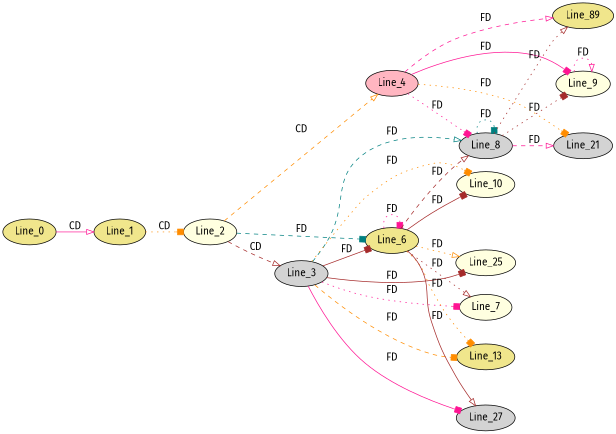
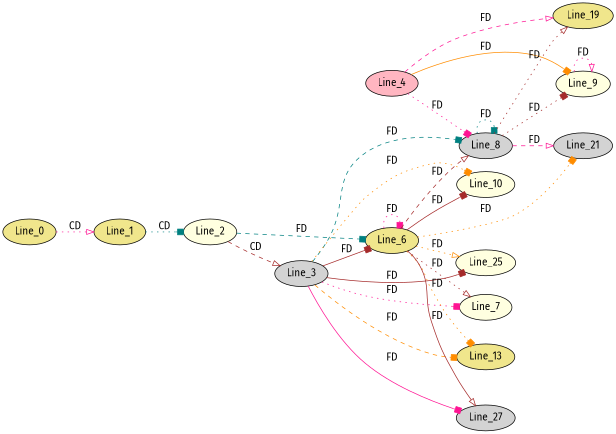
node "Line_89": label "Line_89" -> "Line_19"
edge "Line_4" -> "Line_9": color deeppink -> darkorange
edge "Line_4" -> "Line_21": now "Line_6" -> "Line_21"
edge "Line_2" -> "Line_4": removed, label "CD"
edge "Line_3" -> "Line_8": arrowhead onormal -> box
edge "Line_0" -> "Line_1": style solid -> dotted
edge "Line_1" -> "Line_2": color darkorange -> teal
